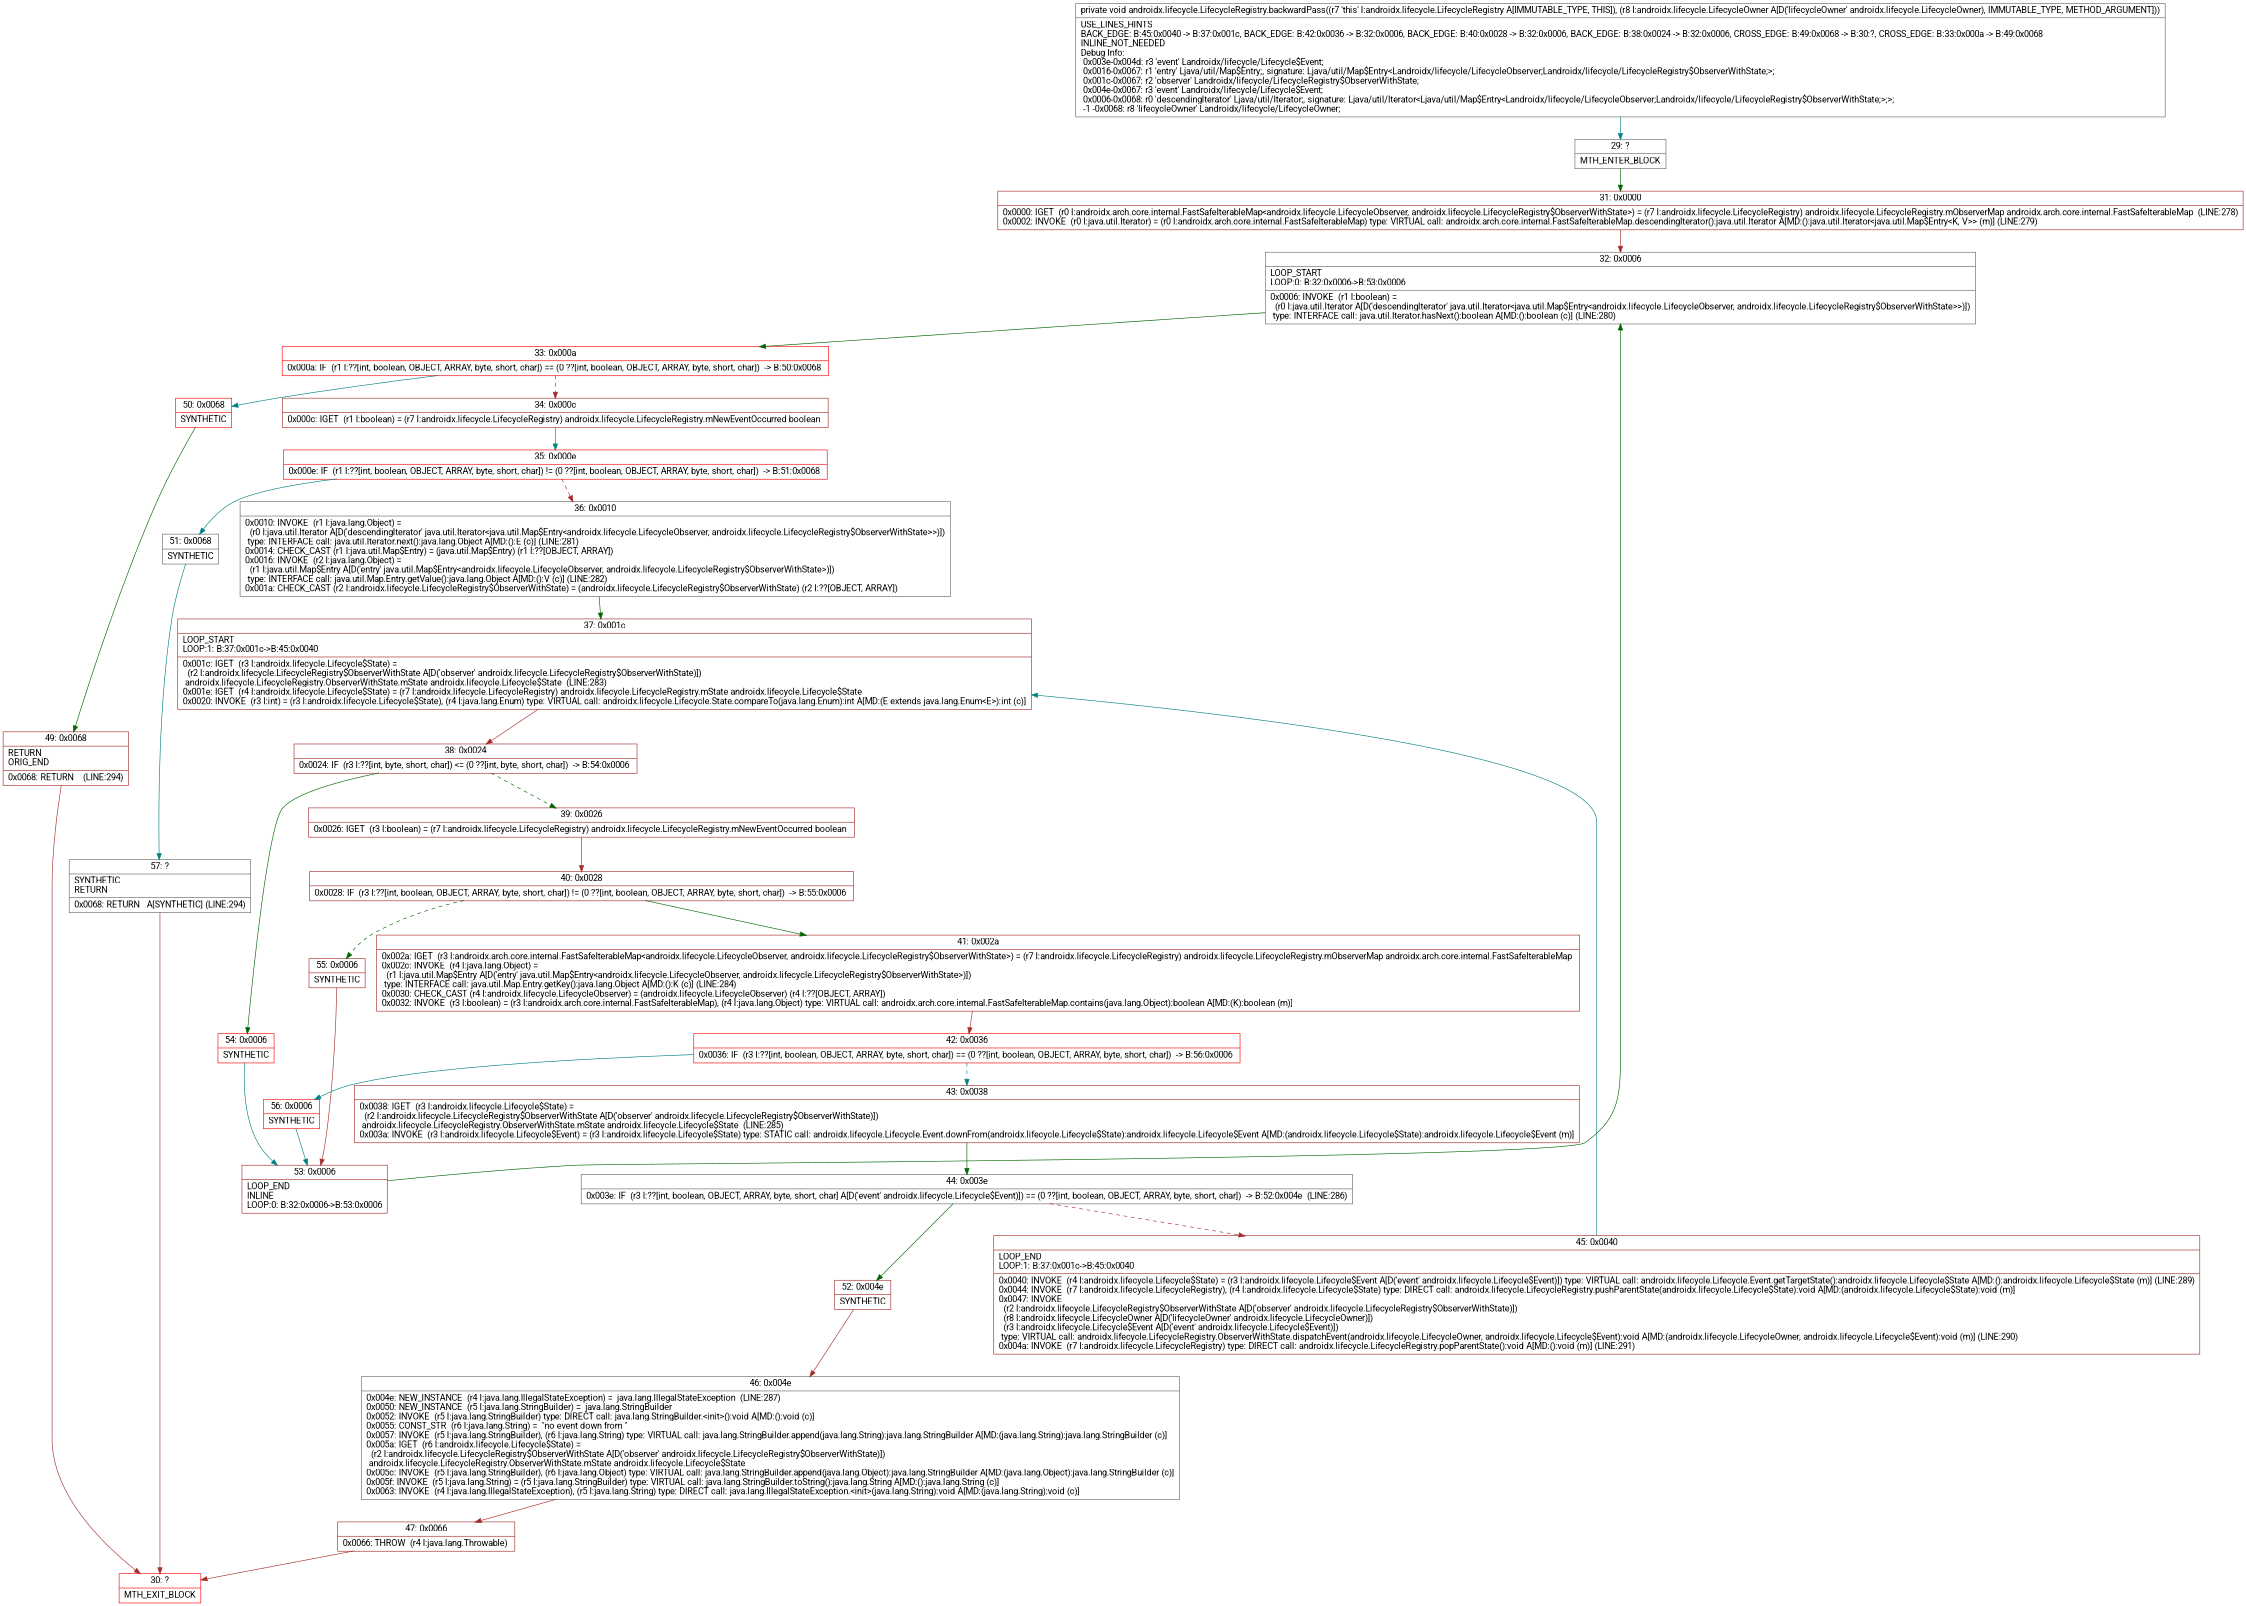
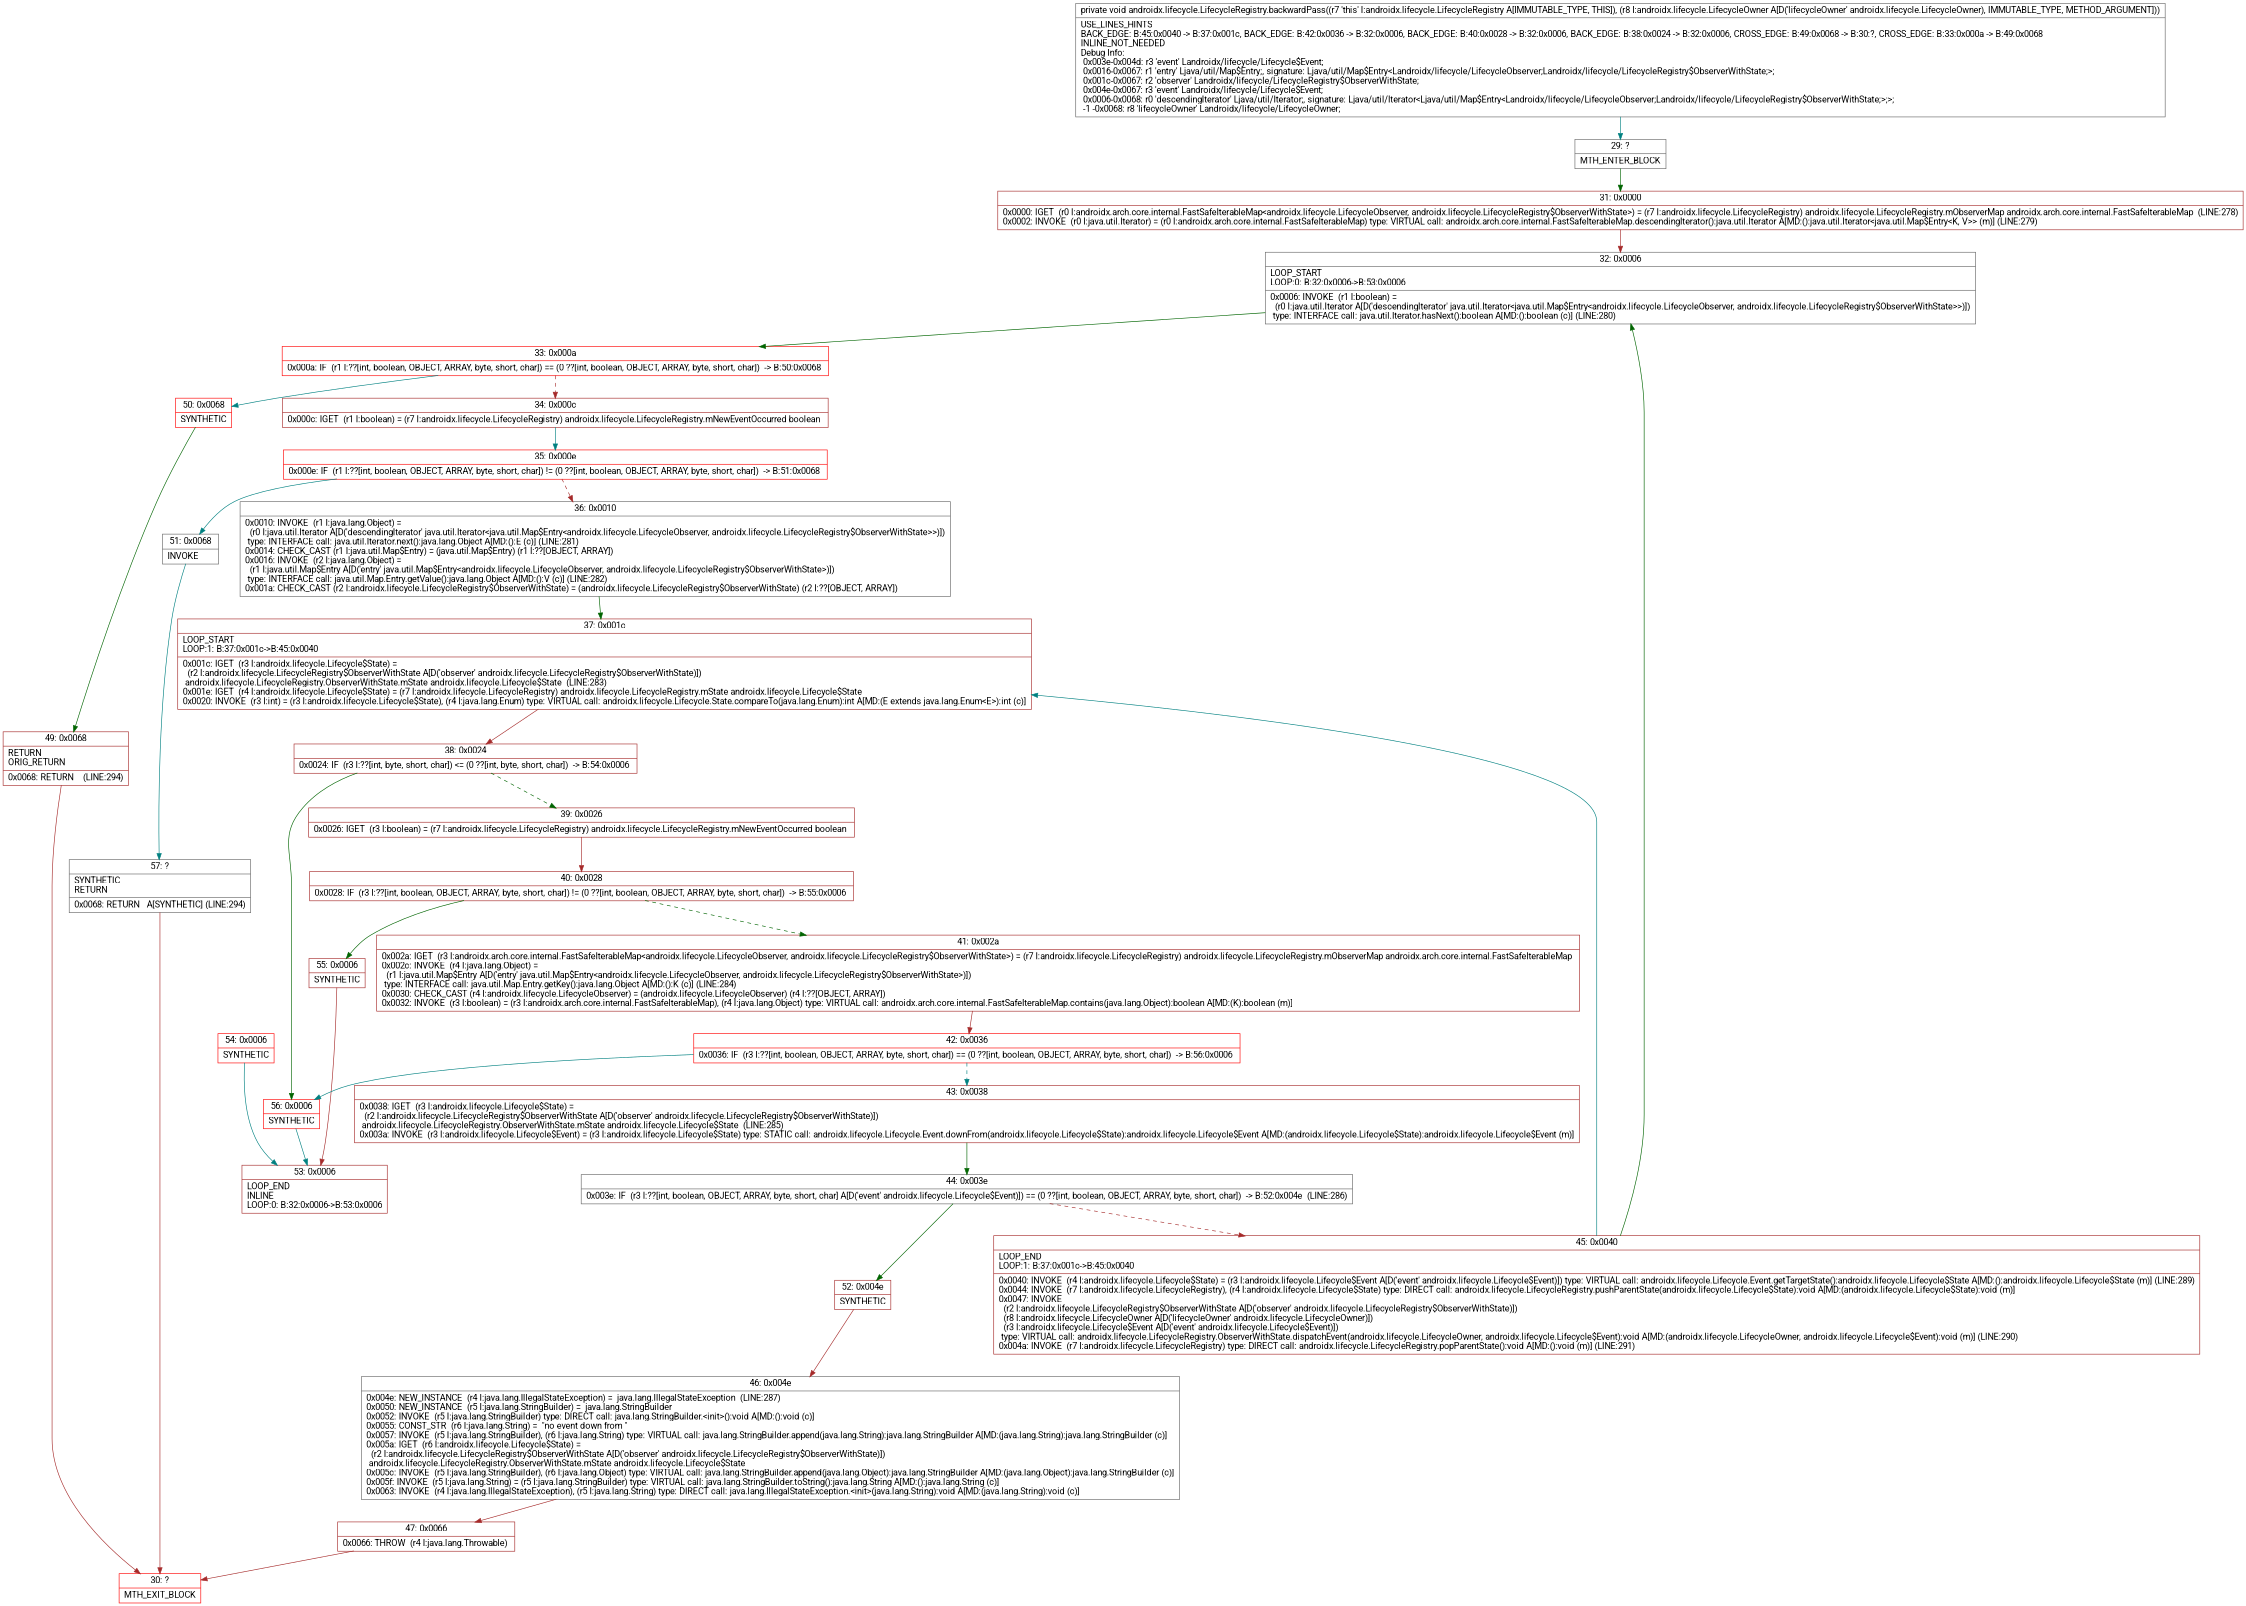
node "51: 0x0068": text "SYNTHETIC" -> "INVOKE"
node "49: 0x0068": text "ORIG_END" -> "ORIG_RETURN"
edge "38: 0x0024" -> "54: 0x0006": now "38: 0x0024" -> "56: 0x0006"
edge "40: 0x0028" -> "41: 0x002a": style solid -> dashed
edge "40: 0x0028" -> "55: 0x0006": style dashed -> solid
edge "53: 0x0006" -> "32: 0x0006": now "45: 0x0040" -> "32: 0x0006"
